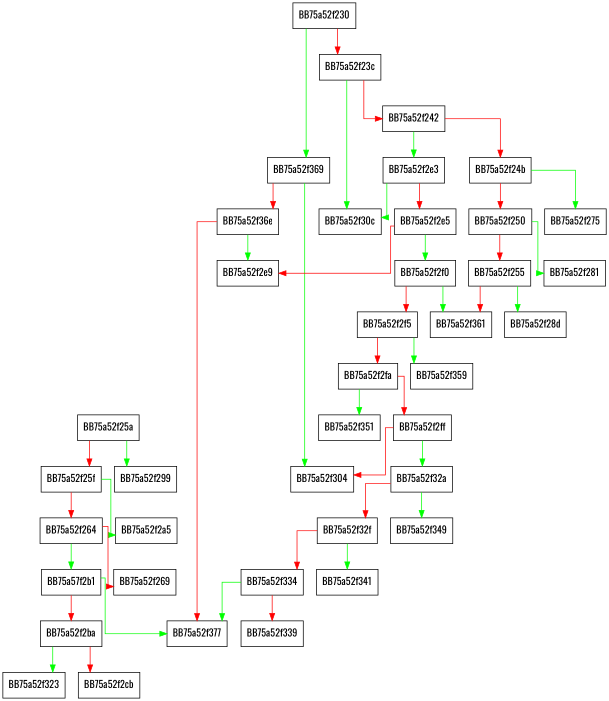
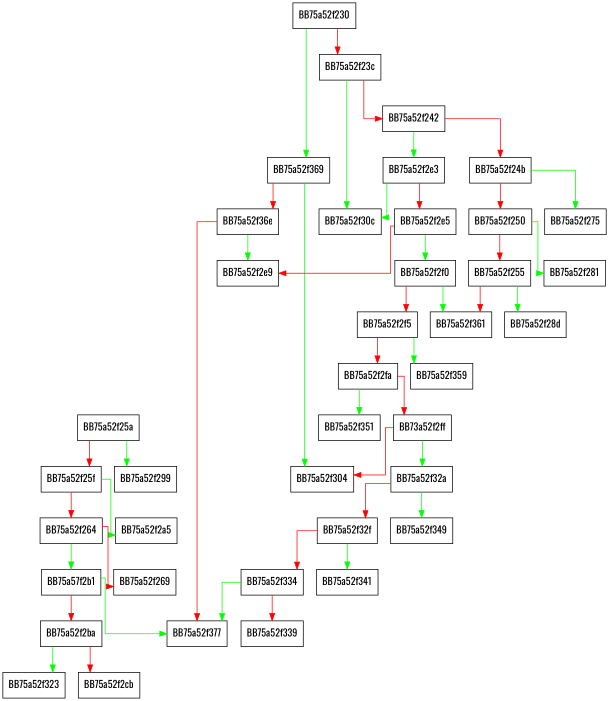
node "BB75a52f2ff": label "BB75a52f2ff" -> "BB73a52f2ff"
